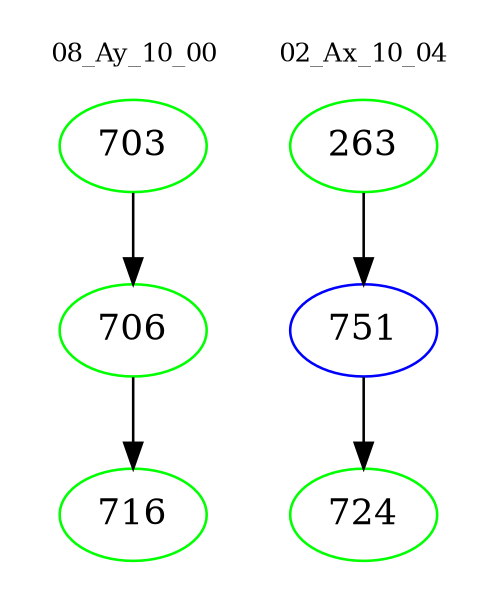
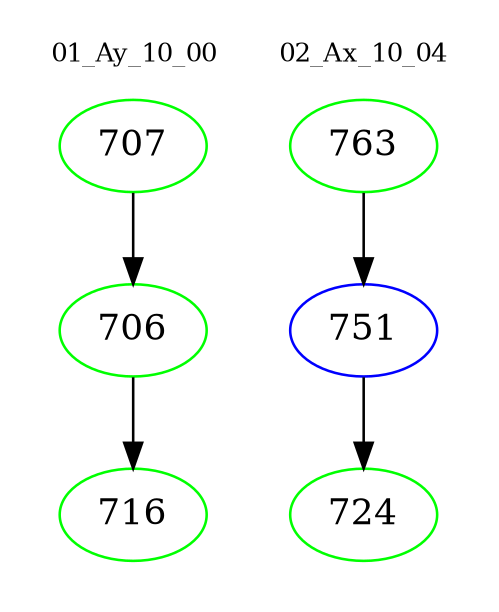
cluster "08_Ay_10_00": label "08_Ay_10_00" -> "01_Ay_10_00"
node "703": label "703" -> "707"
node "263": label "263" -> "763"
